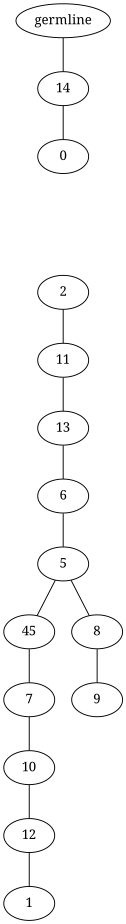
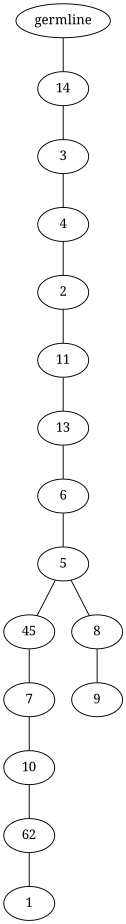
node "0": label "0" -> "3"
node "4": added
node "12": label "12" -> "62"
